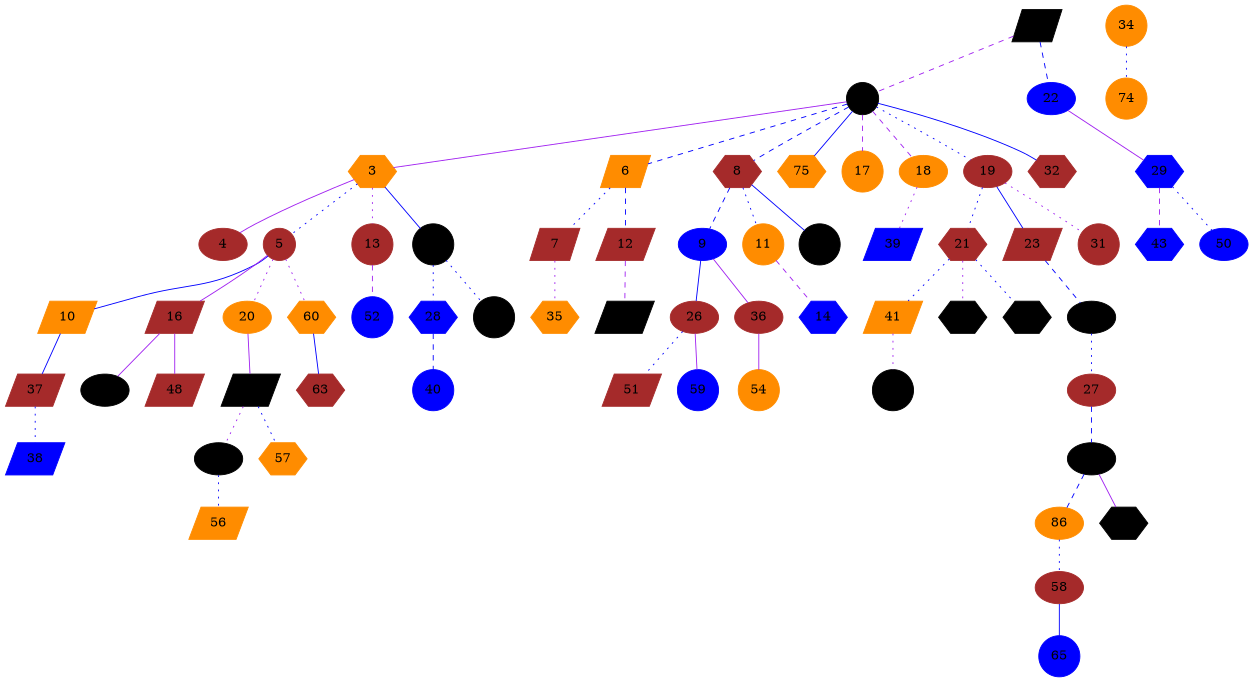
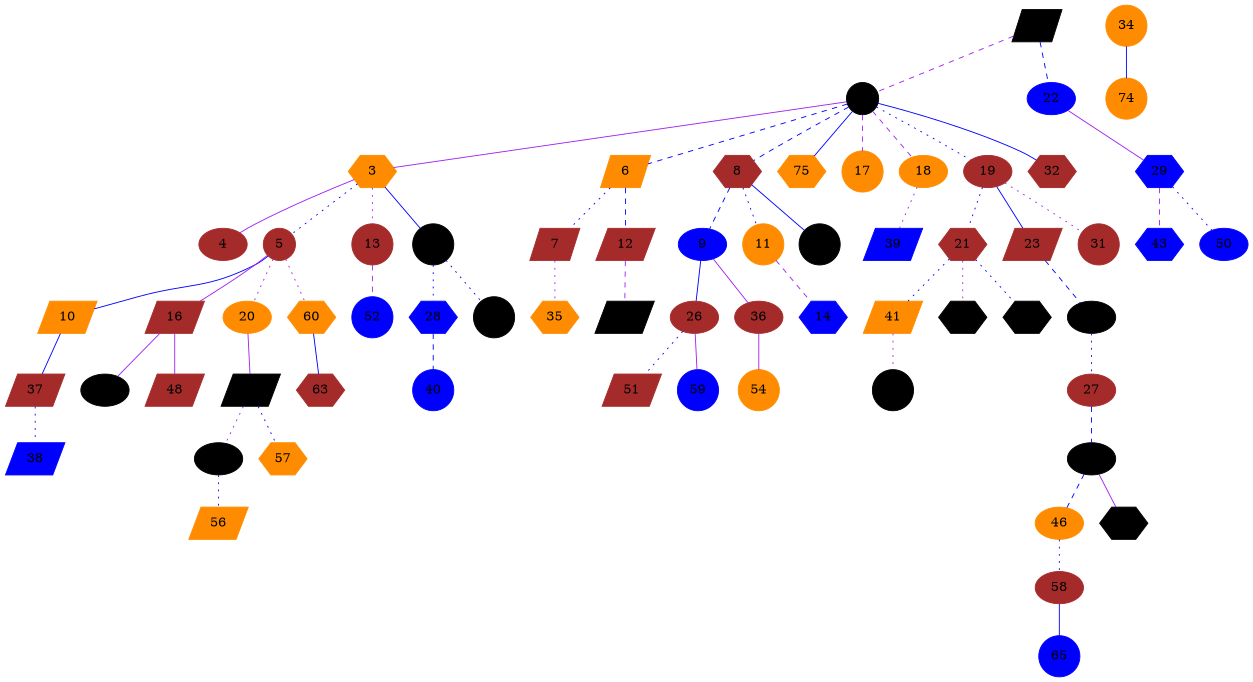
edge "34" -- "74": style dotted -> solid
node "86": label "86" -> "46"
